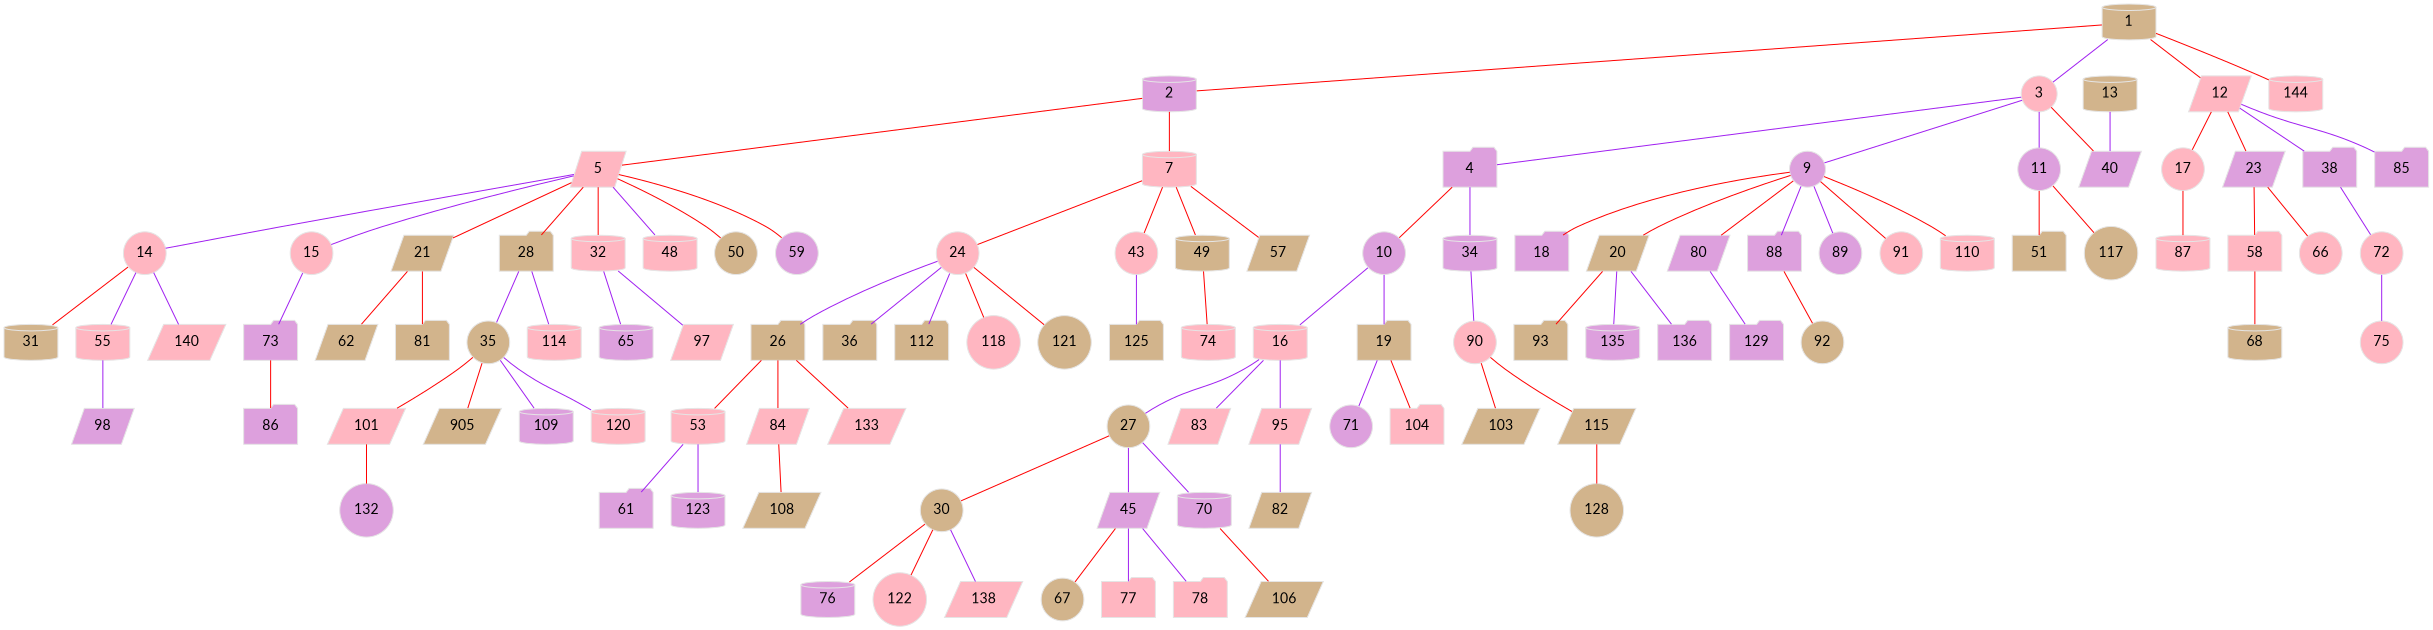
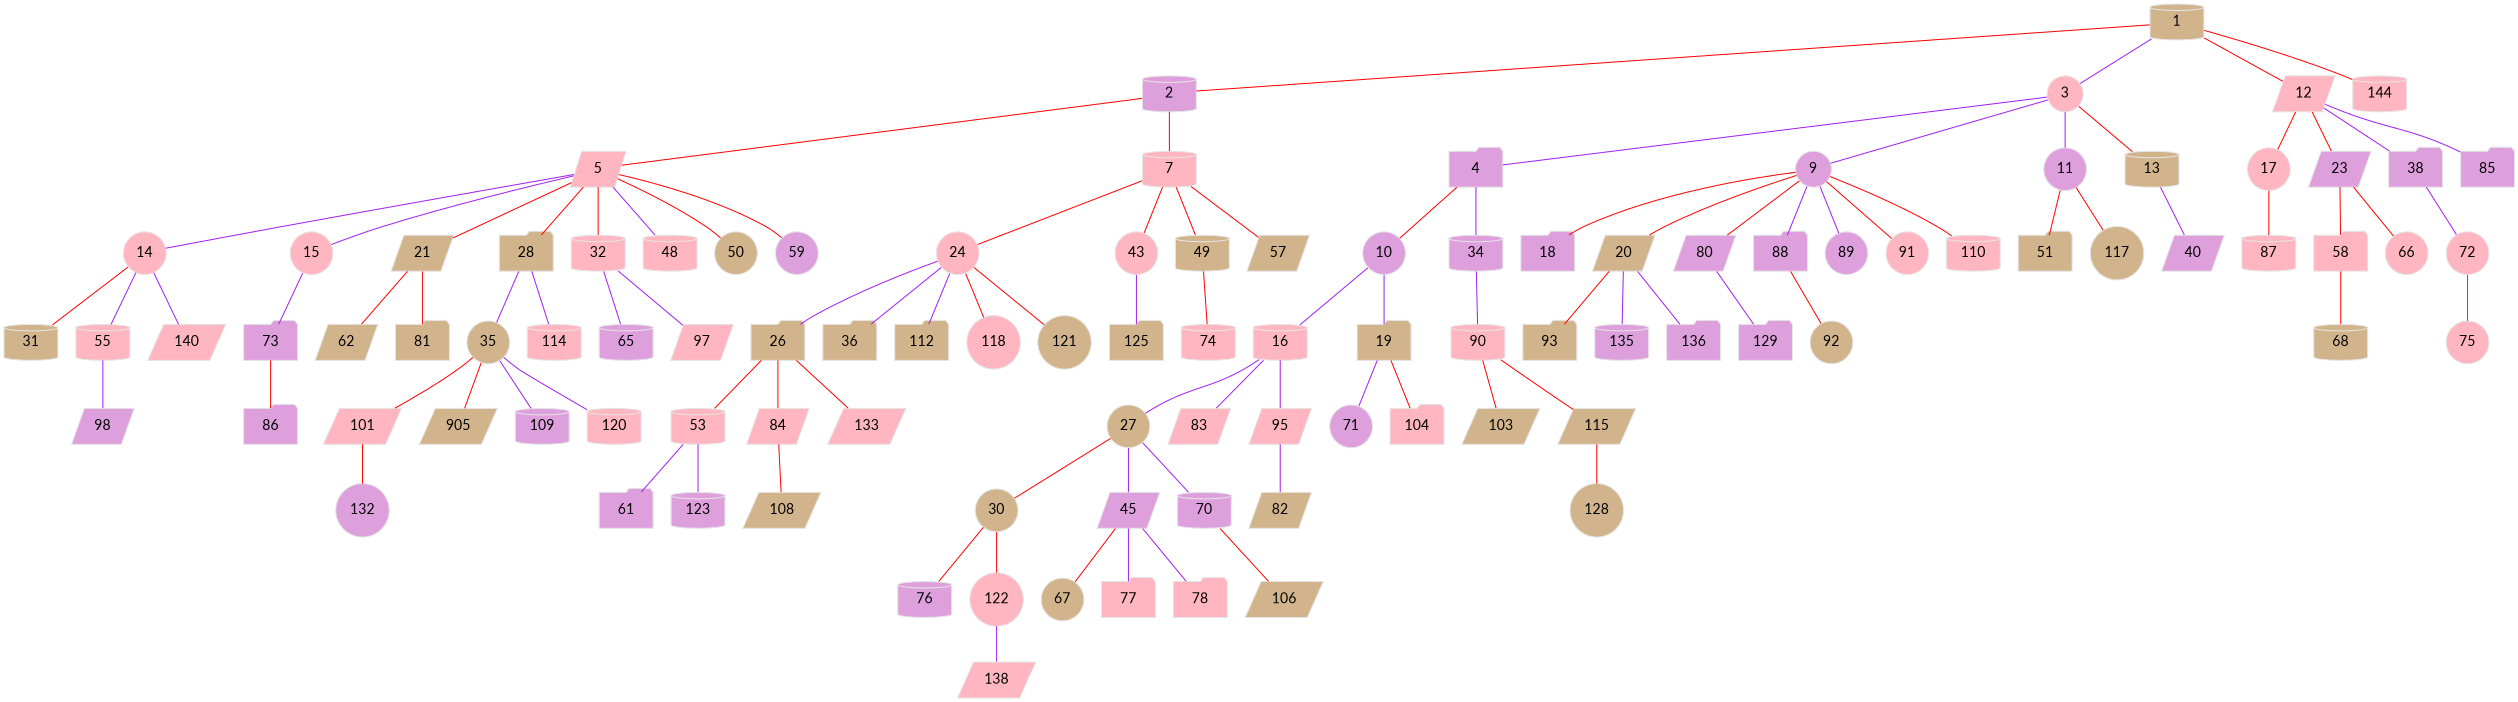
edge "3" -- "40": now "3" -- "13"
node "90": shape circle -> cylinder
edge "30" -- "138": now "122" -- "138"
